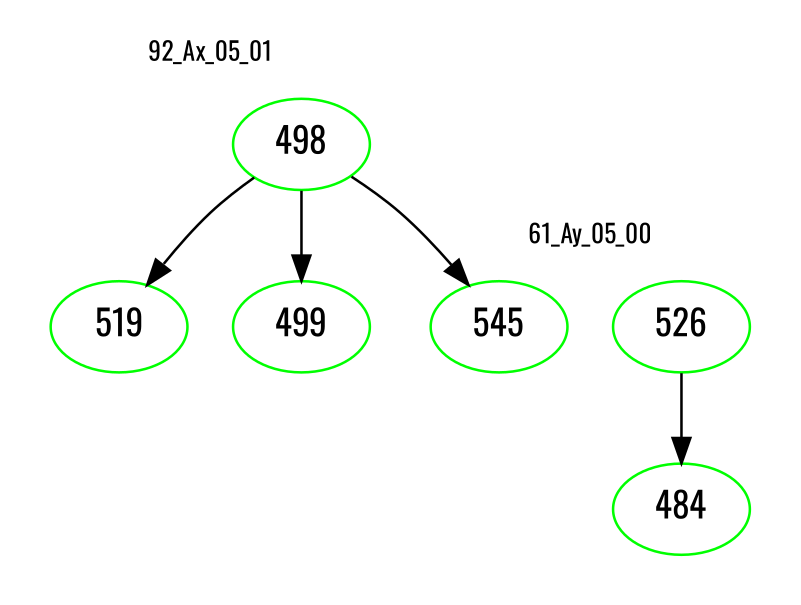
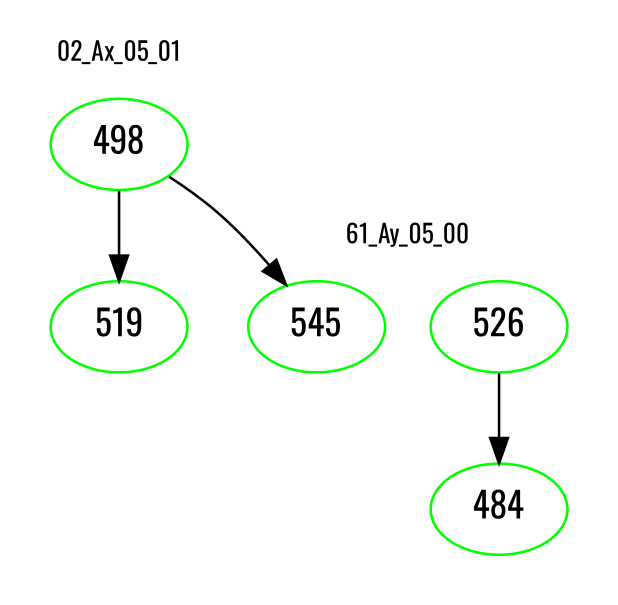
cluster "92_Ax_05_01": label "92_Ax_05_01" -> "02_Ax_05_01"
node "499": removed
